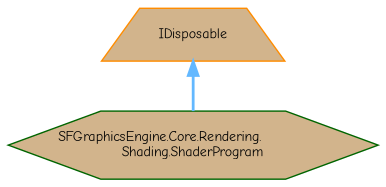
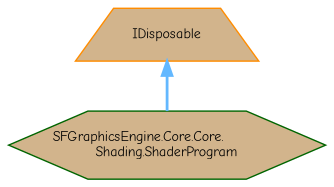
node "SFGraphicsEngine.Core.Rendering. Shading.ShaderProgram": label "SFGraphicsEngine.Core.Rendering. Shading.ShaderProgram" -> "SFGraphicsEngine.Core.Core. Shading.ShaderProgram"
